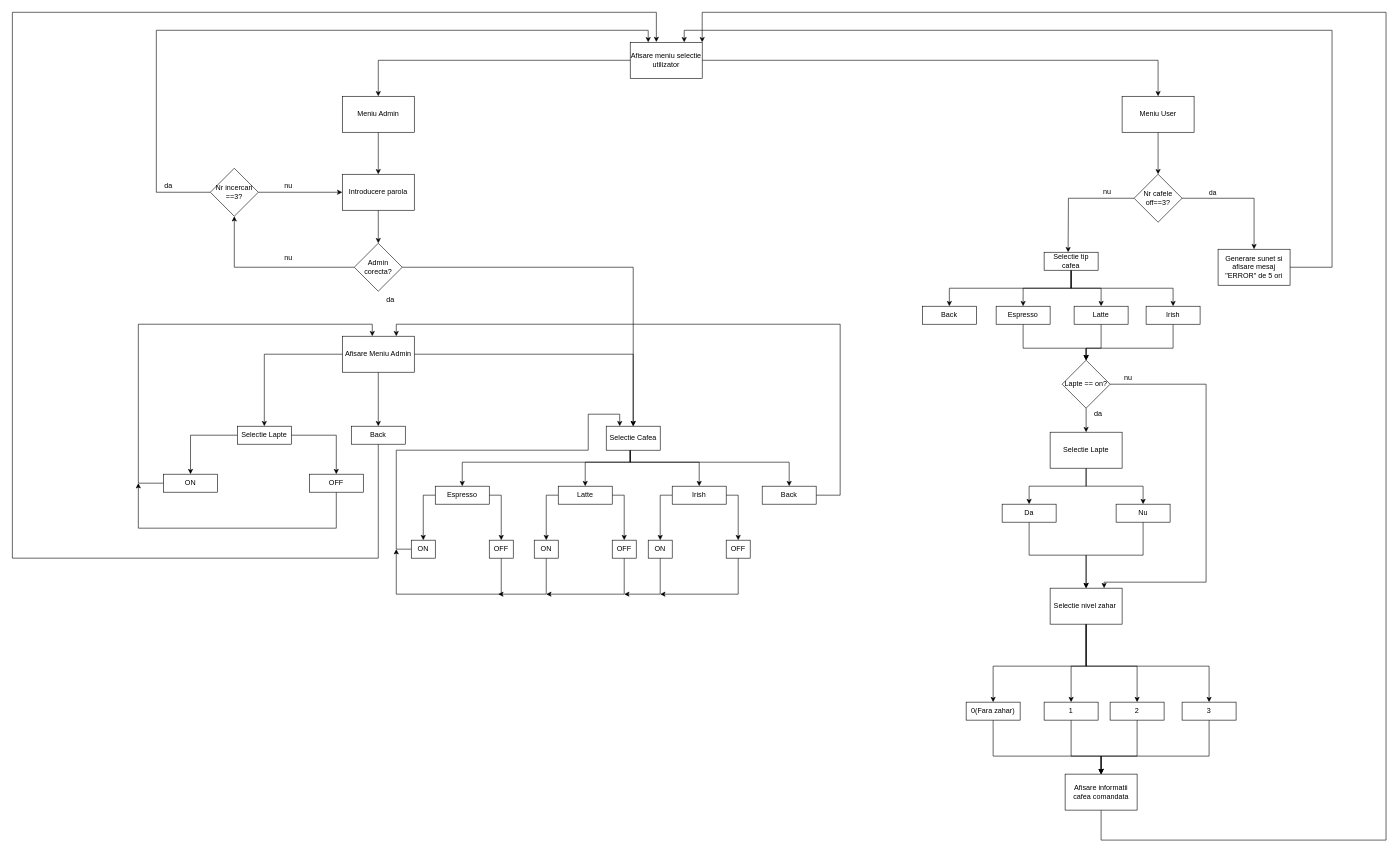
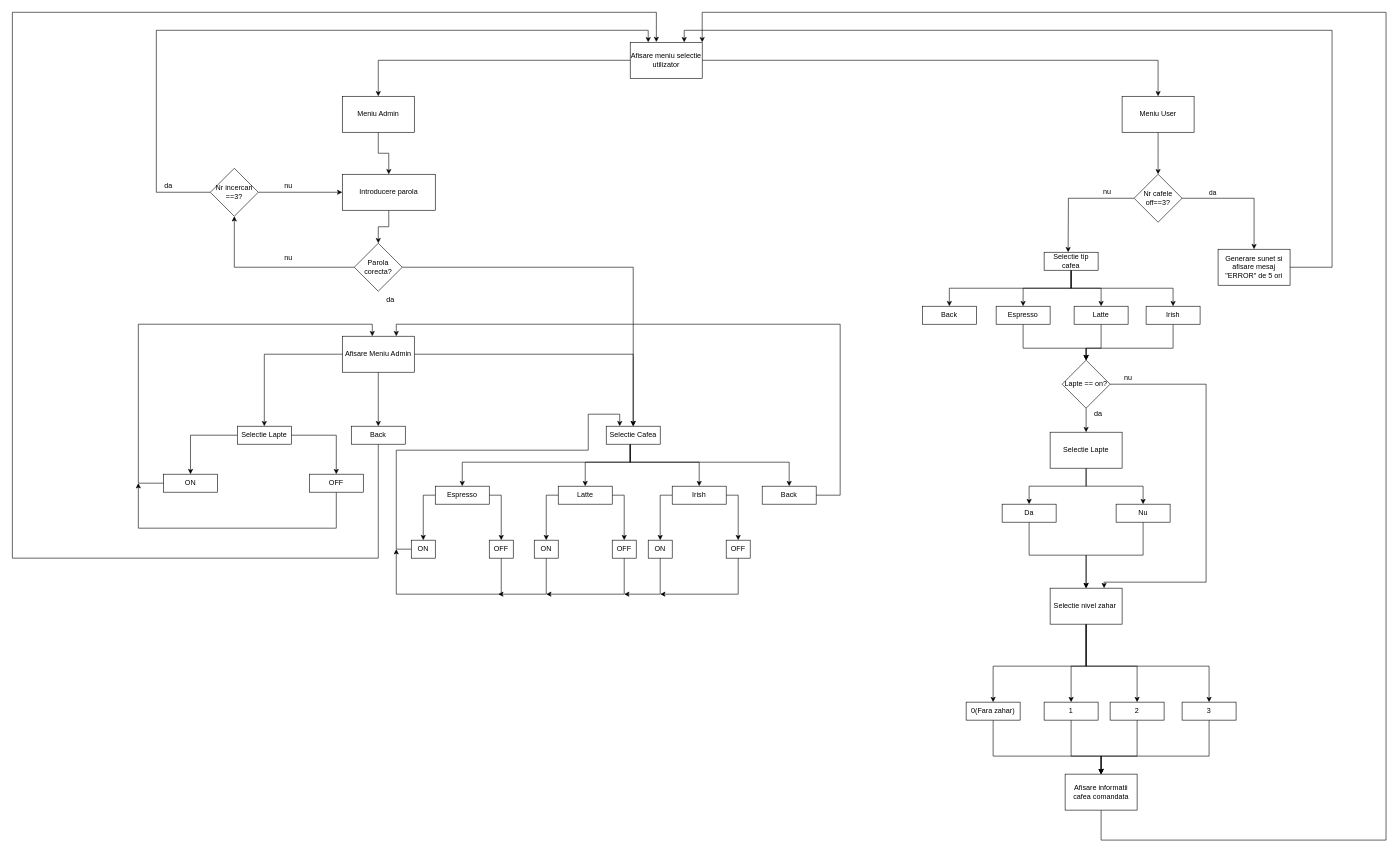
node "Introducere parola": size 72x36 -> 93x36
node "Admin corecta?": label "Admin corecta?" -> "Parola corecta?"
node "Selectie Cafea": size 54x24 -> 54x18
